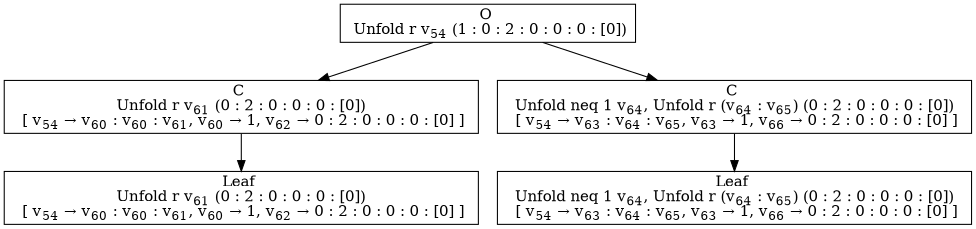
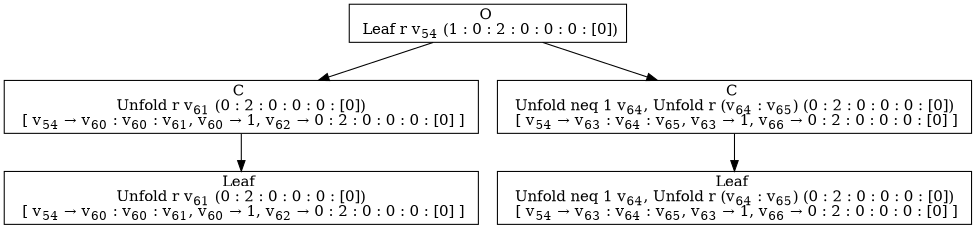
node "O": text "Unfold r v" -> "Leaf r v"
